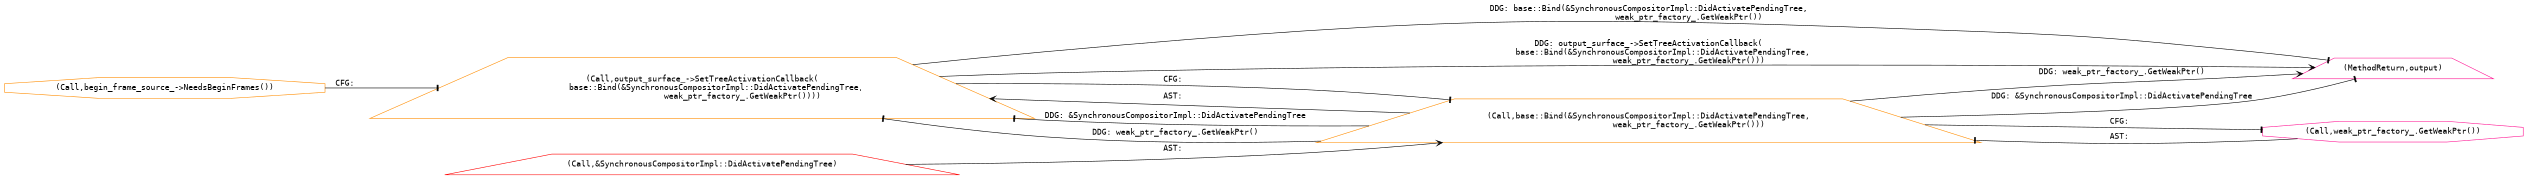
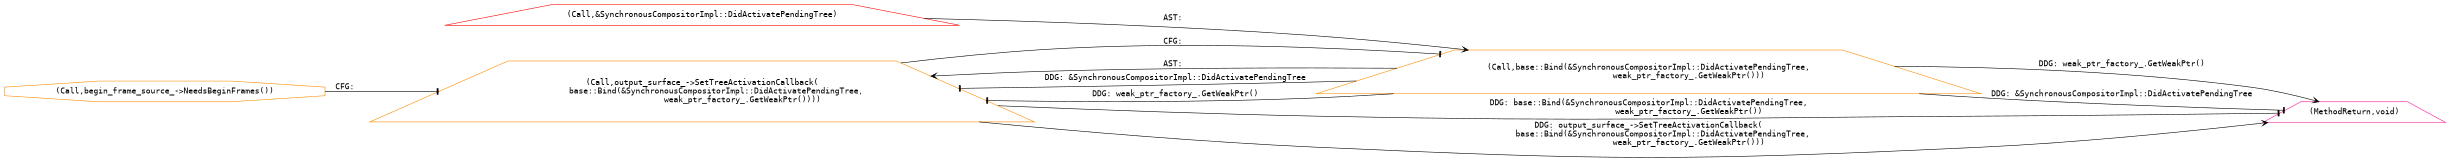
node "(MethodReturn,output)": label "(MethodReturn,output)" -> "(MethodReturn,void)"
node "(Call,weak_ptr_factory_.GetWeakPtr())": removed
